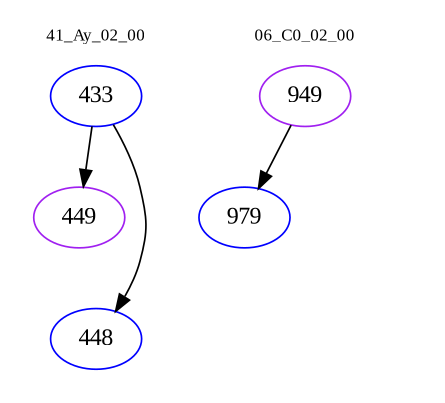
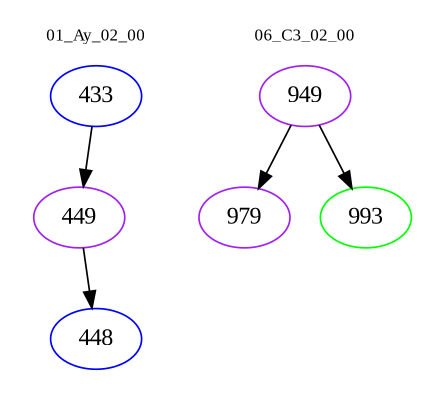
cluster "41_Ay_02_00": label "41_Ay_02_00" -> "01_Ay_02_00"
cluster "06_C0_02_00": label "06_C0_02_00" -> "06_C3_02_00"
edge "433" -> "448": now "449" -> "448"
node "979": color blue -> purple
node "993": added
